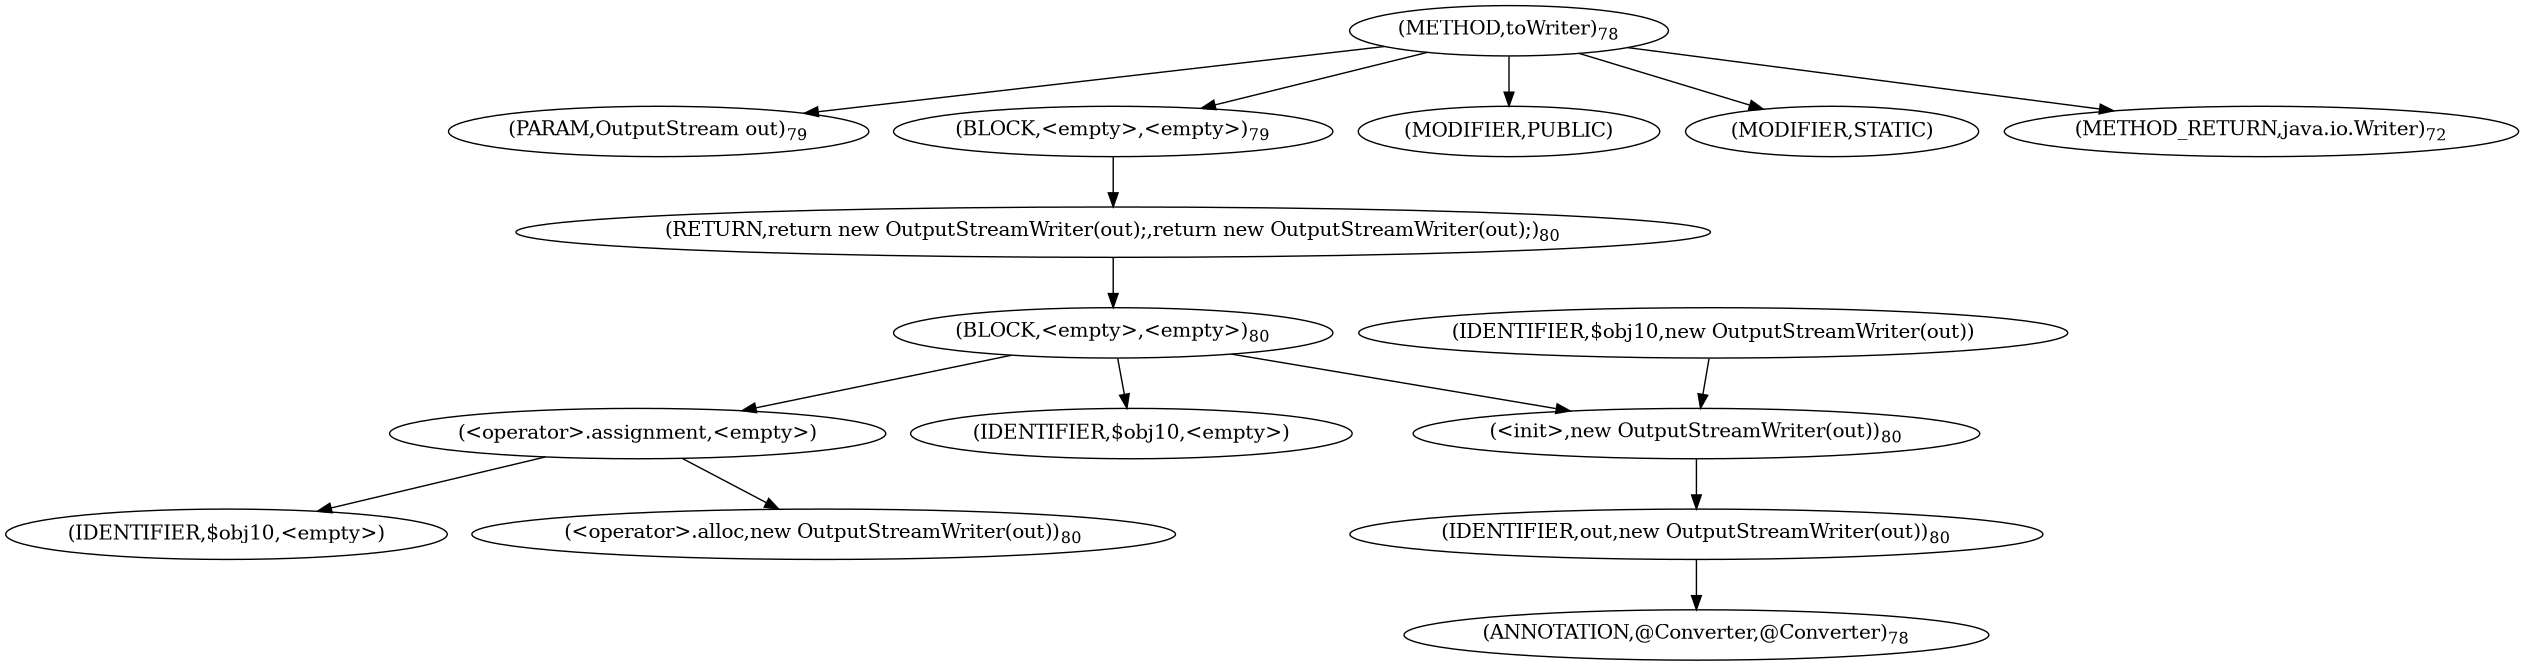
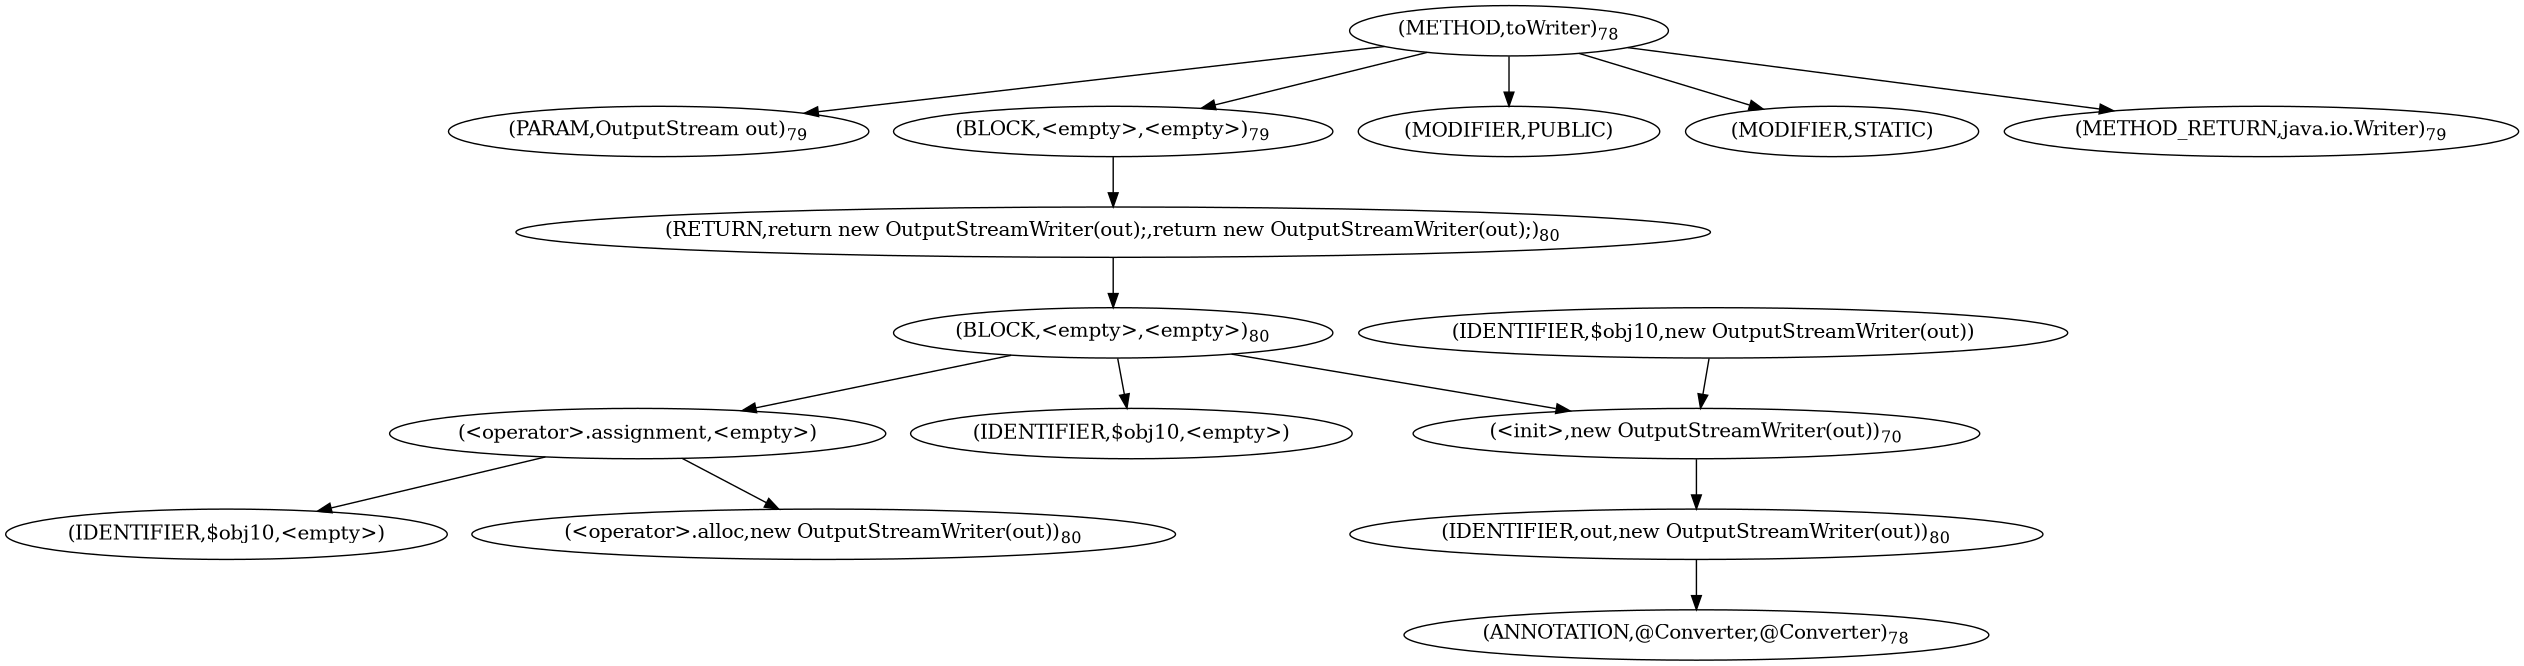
node "(METHOD_RETURN,java.io.Writer)": text "72" -> "79"
node "(<init>,new OutputStreamWriter(out))": text "80" -> "70"
